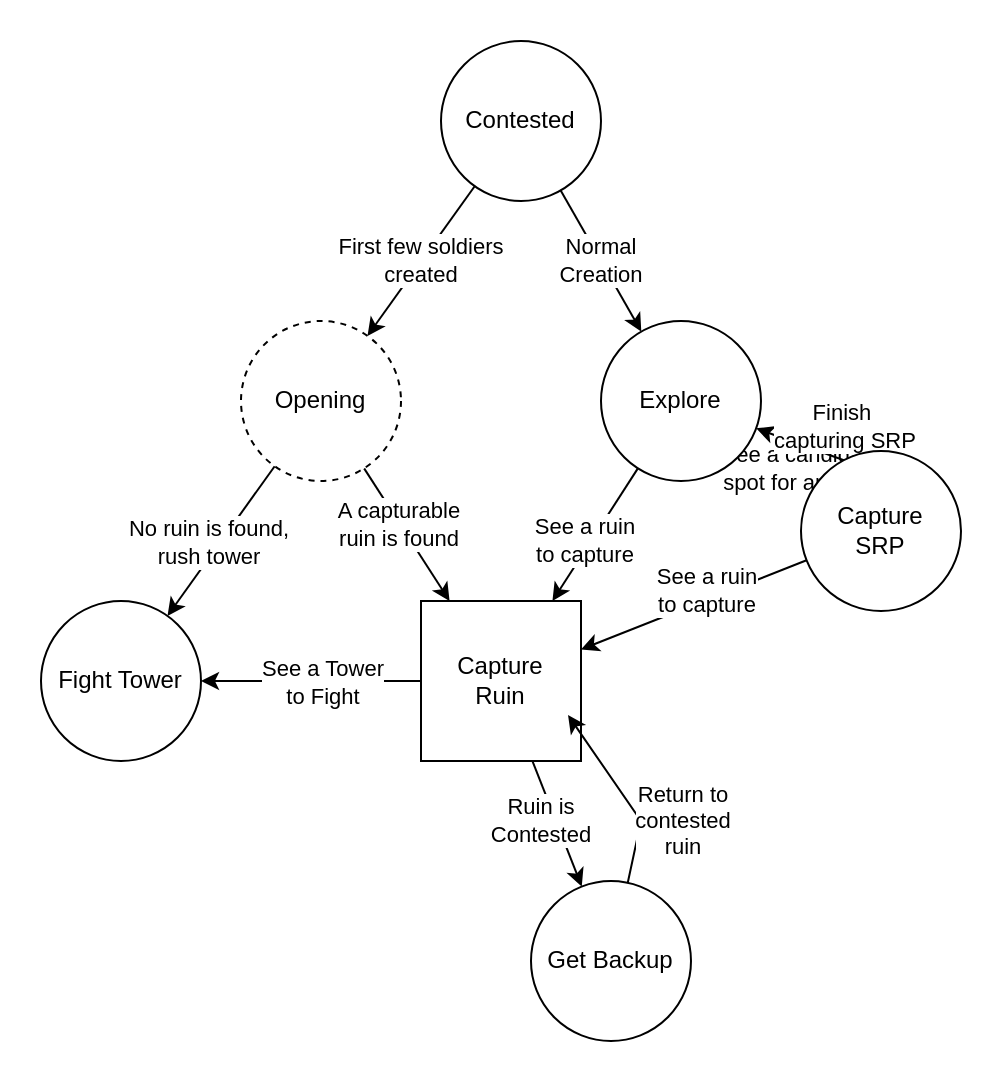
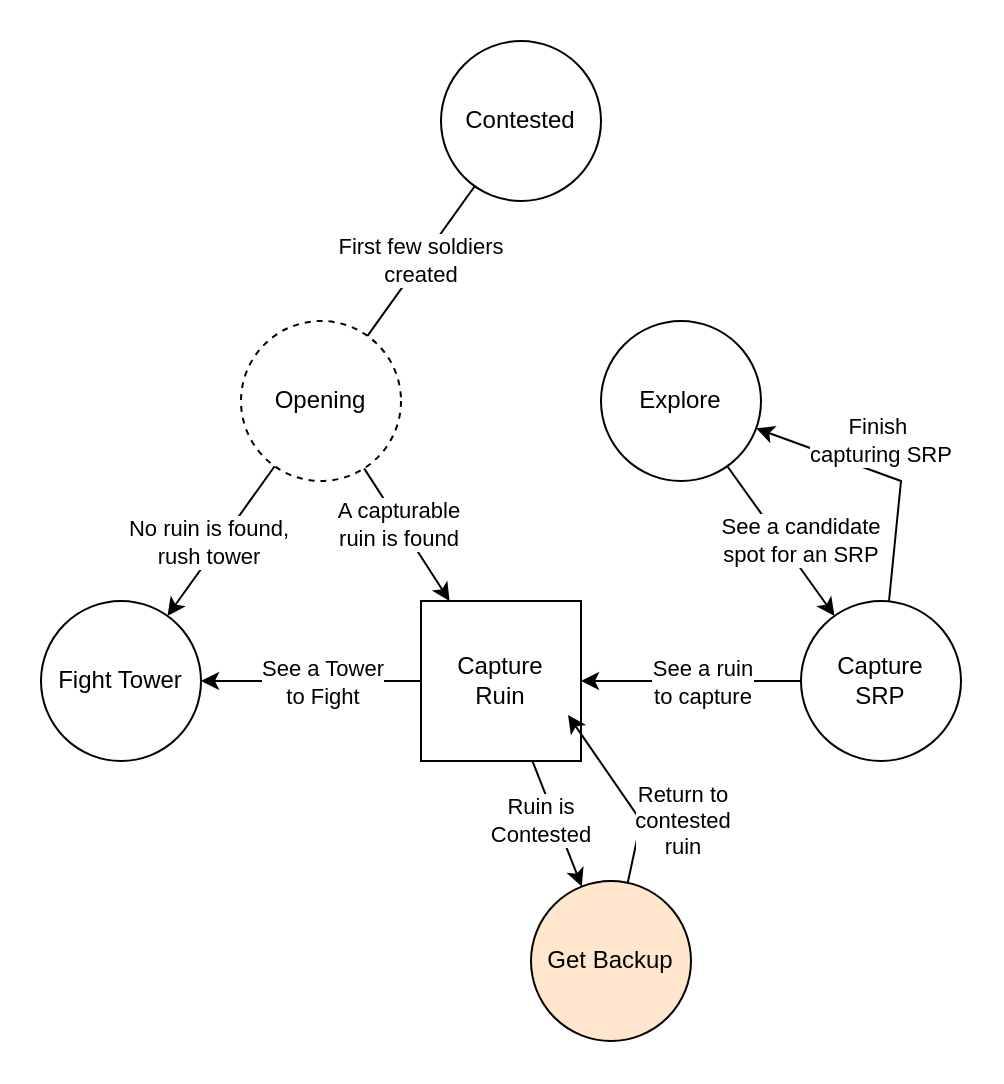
edge "Contested" -> "Explore": removed, label "Normal Creation"
edge "Contested" -> "Opening": arrowhead classic -> none
edge "Explore" -> "Capture Ruin": removed, label "See a ruin to capture"
node "Capture SRP": moved (881, 531) -> (881, 681)
node "Get Backup": fillcolor #ffffff -> #ffe6cc
